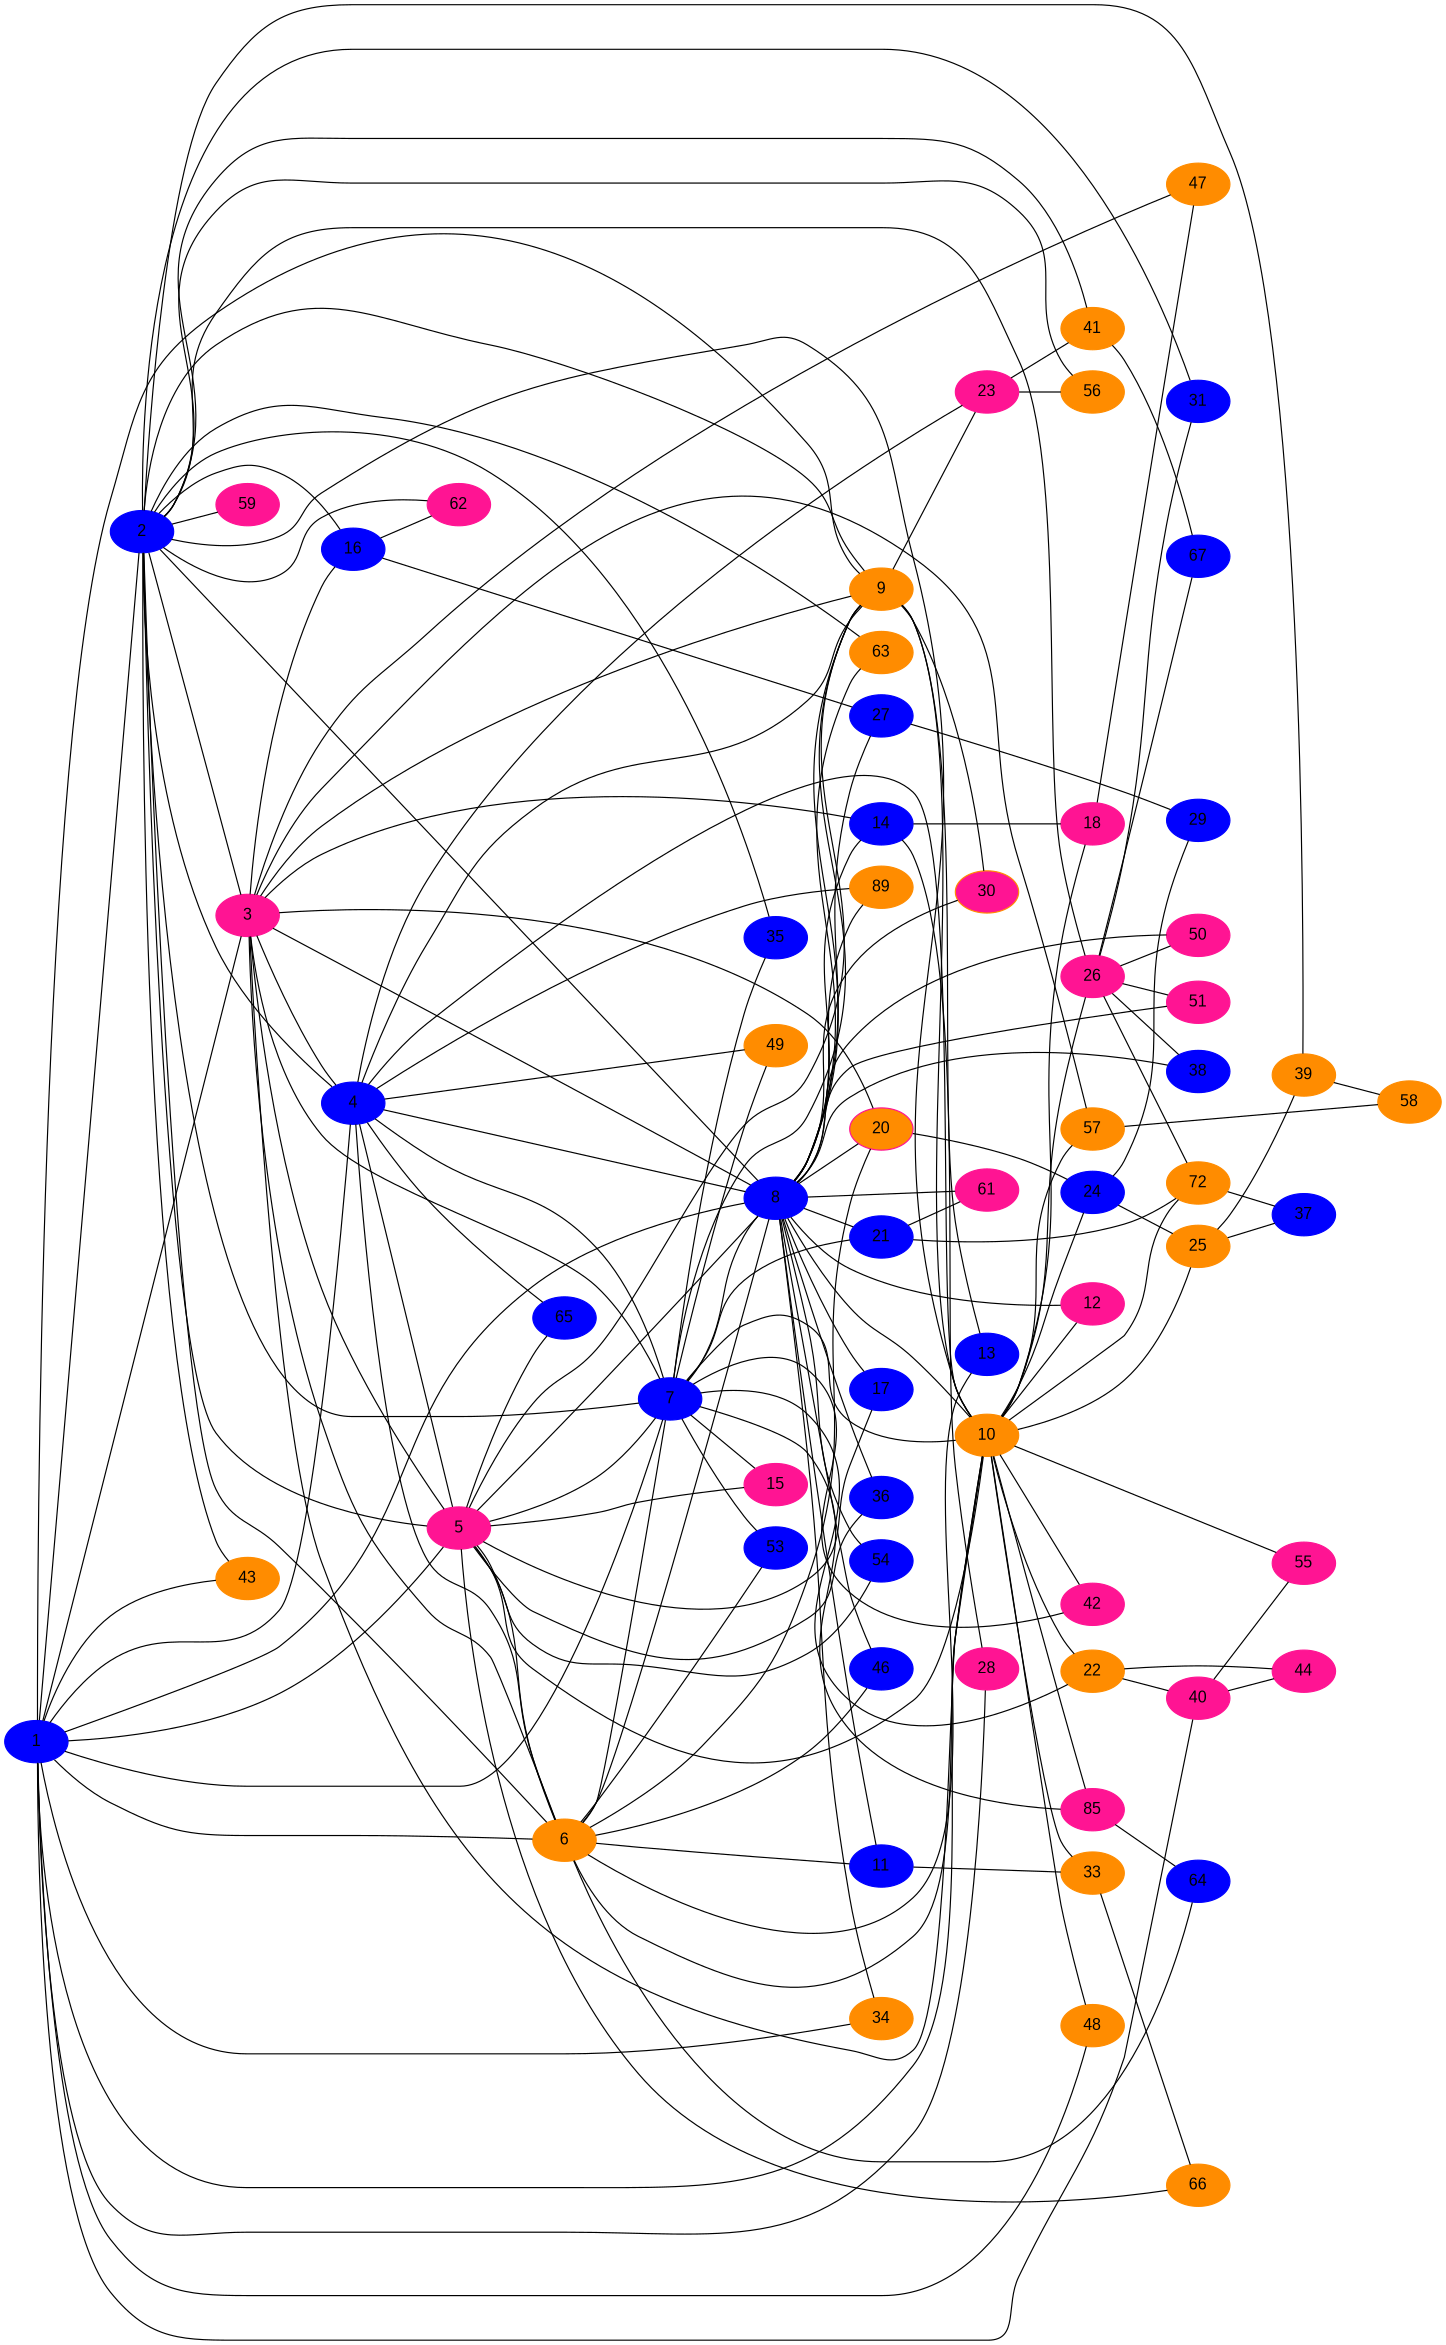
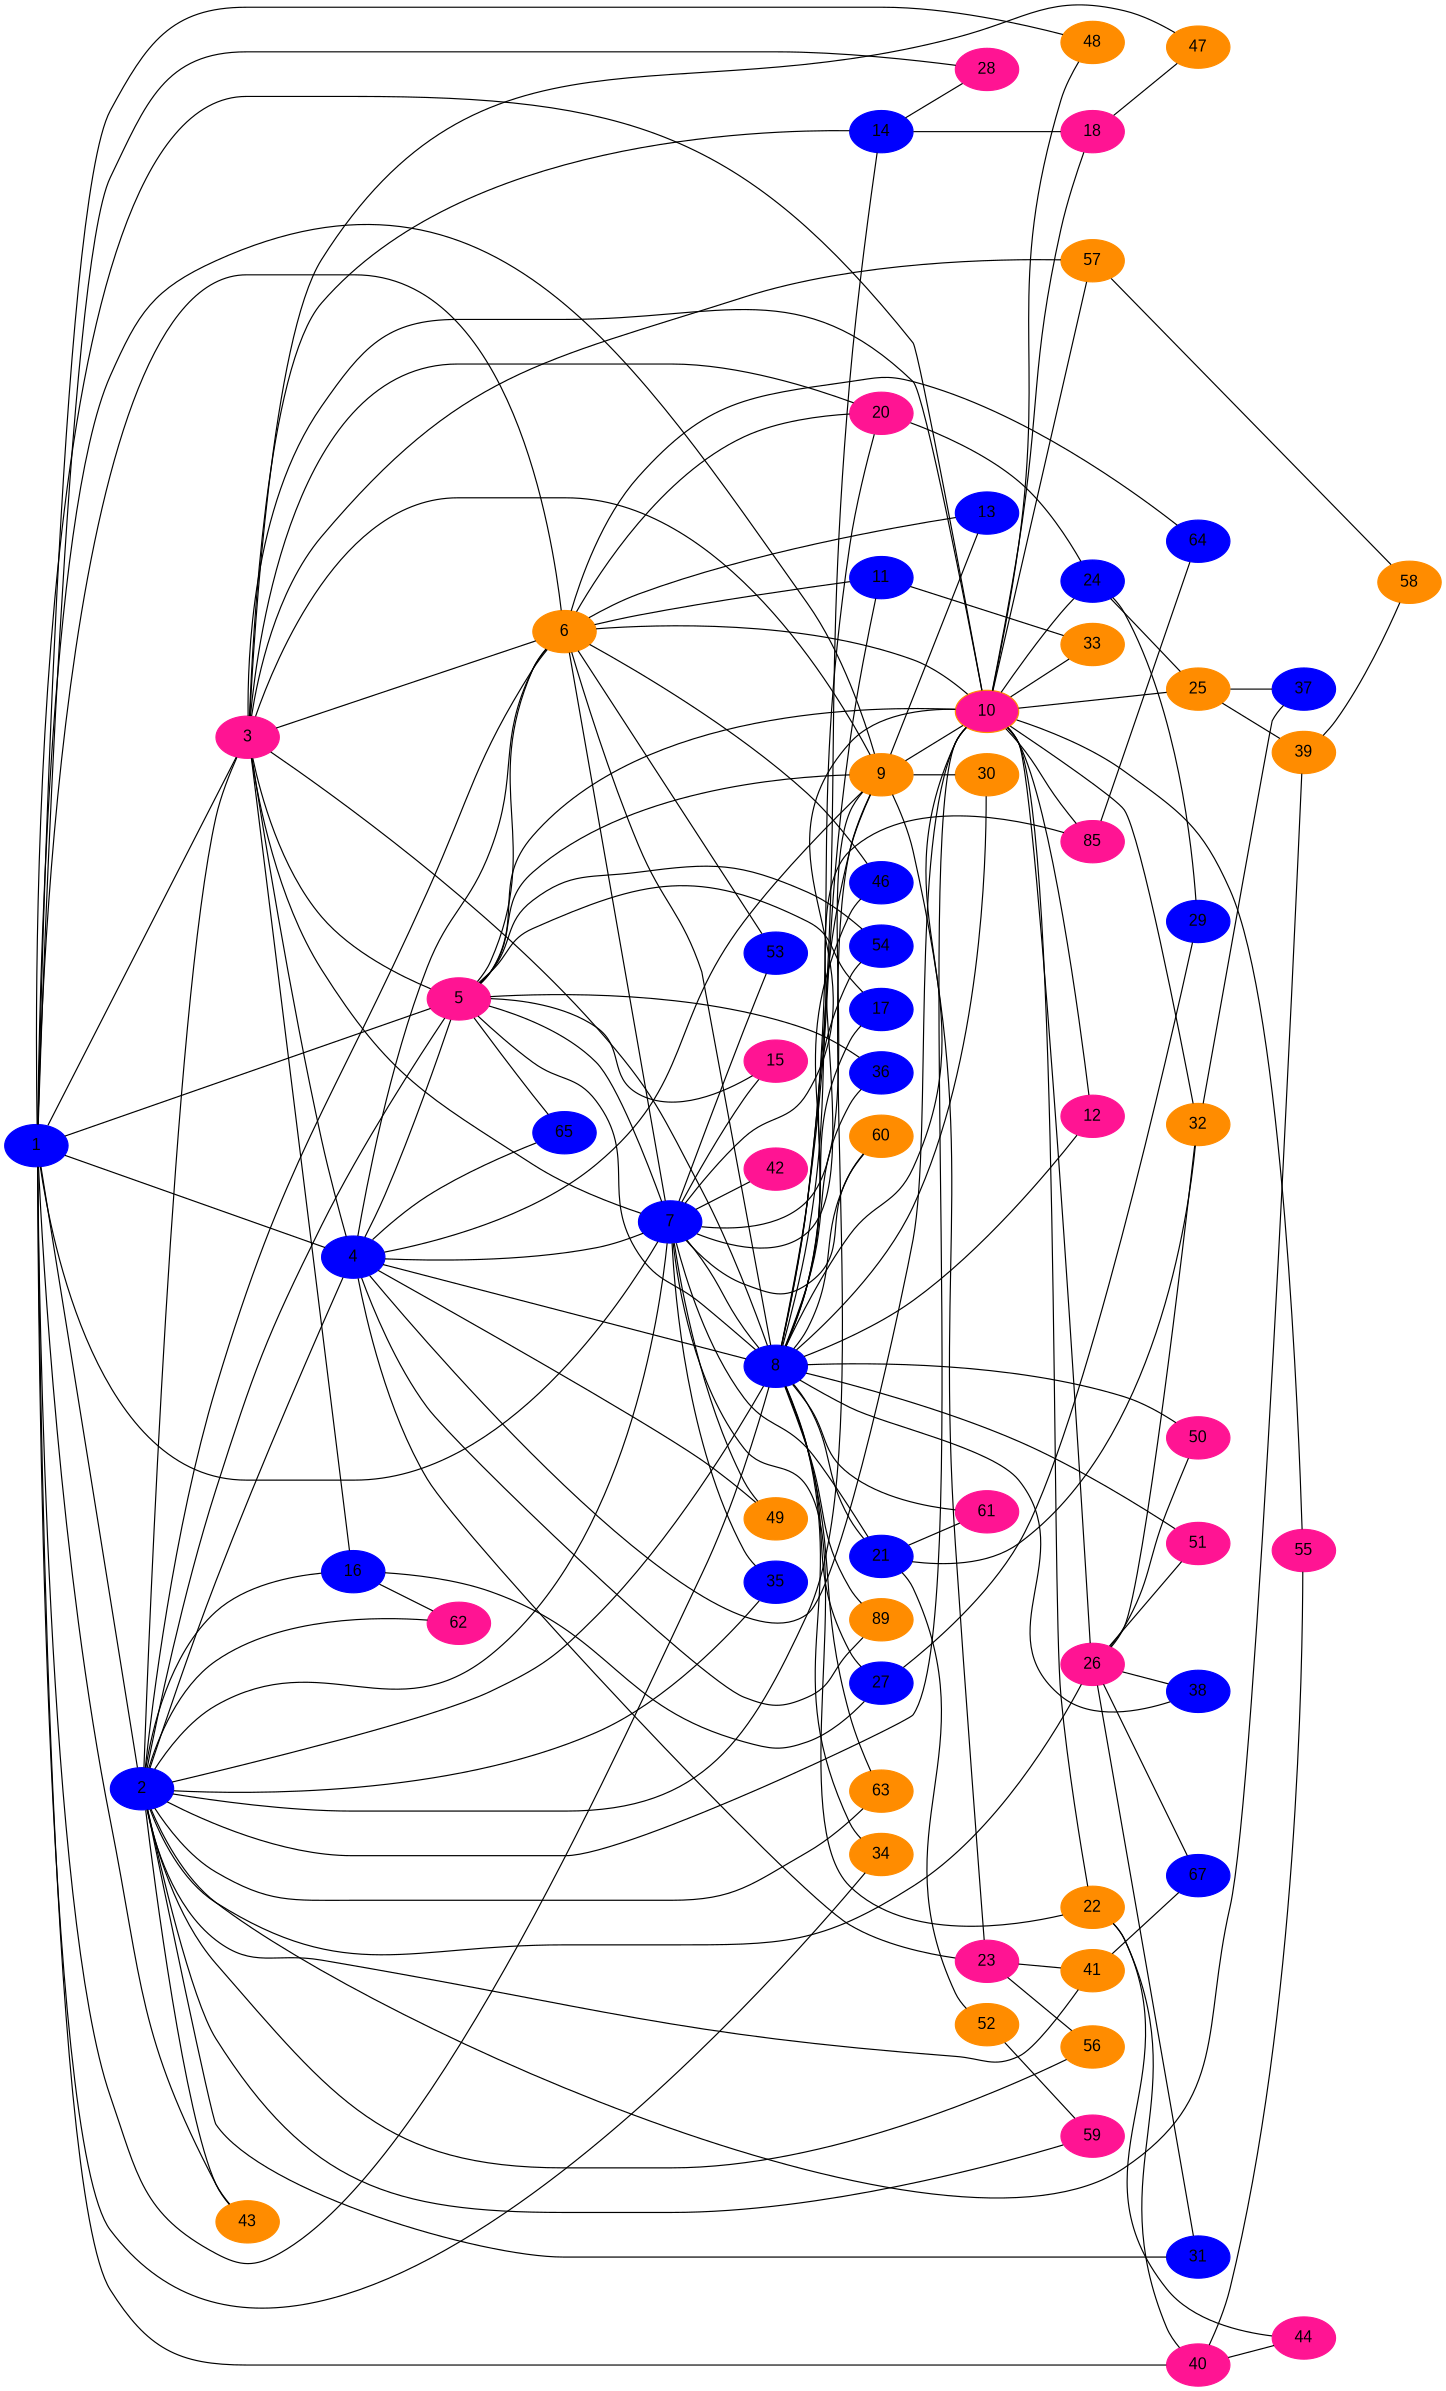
node "30": fillcolor deeppink -> darkorange
node "20": fillcolor darkorange -> deeppink
node "60": added
node "72": label "72" -> "32"
node "10": fillcolor darkorange -> deeppink
edge "10" -- "42": removed
node "52": added
node "66": removed
